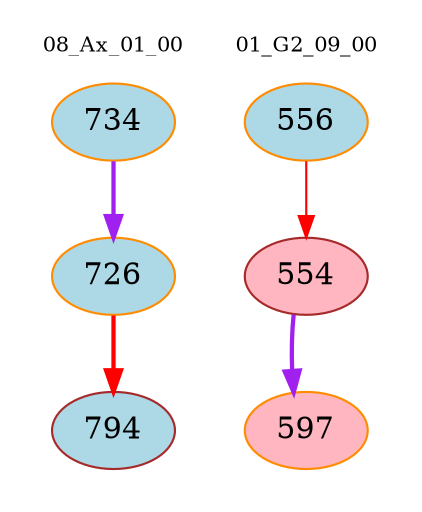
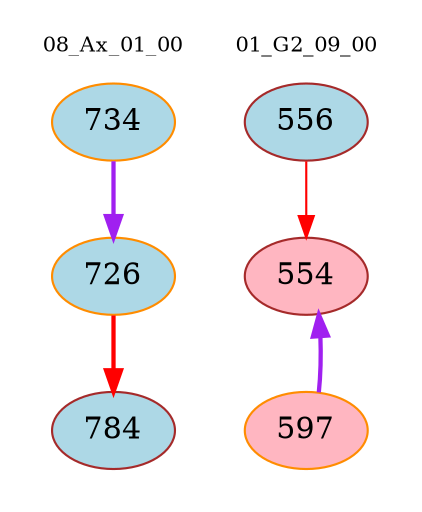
node "556": color darkorange -> brown
edge "554" -> "597": reversed
node "794": label "794" -> "784"
